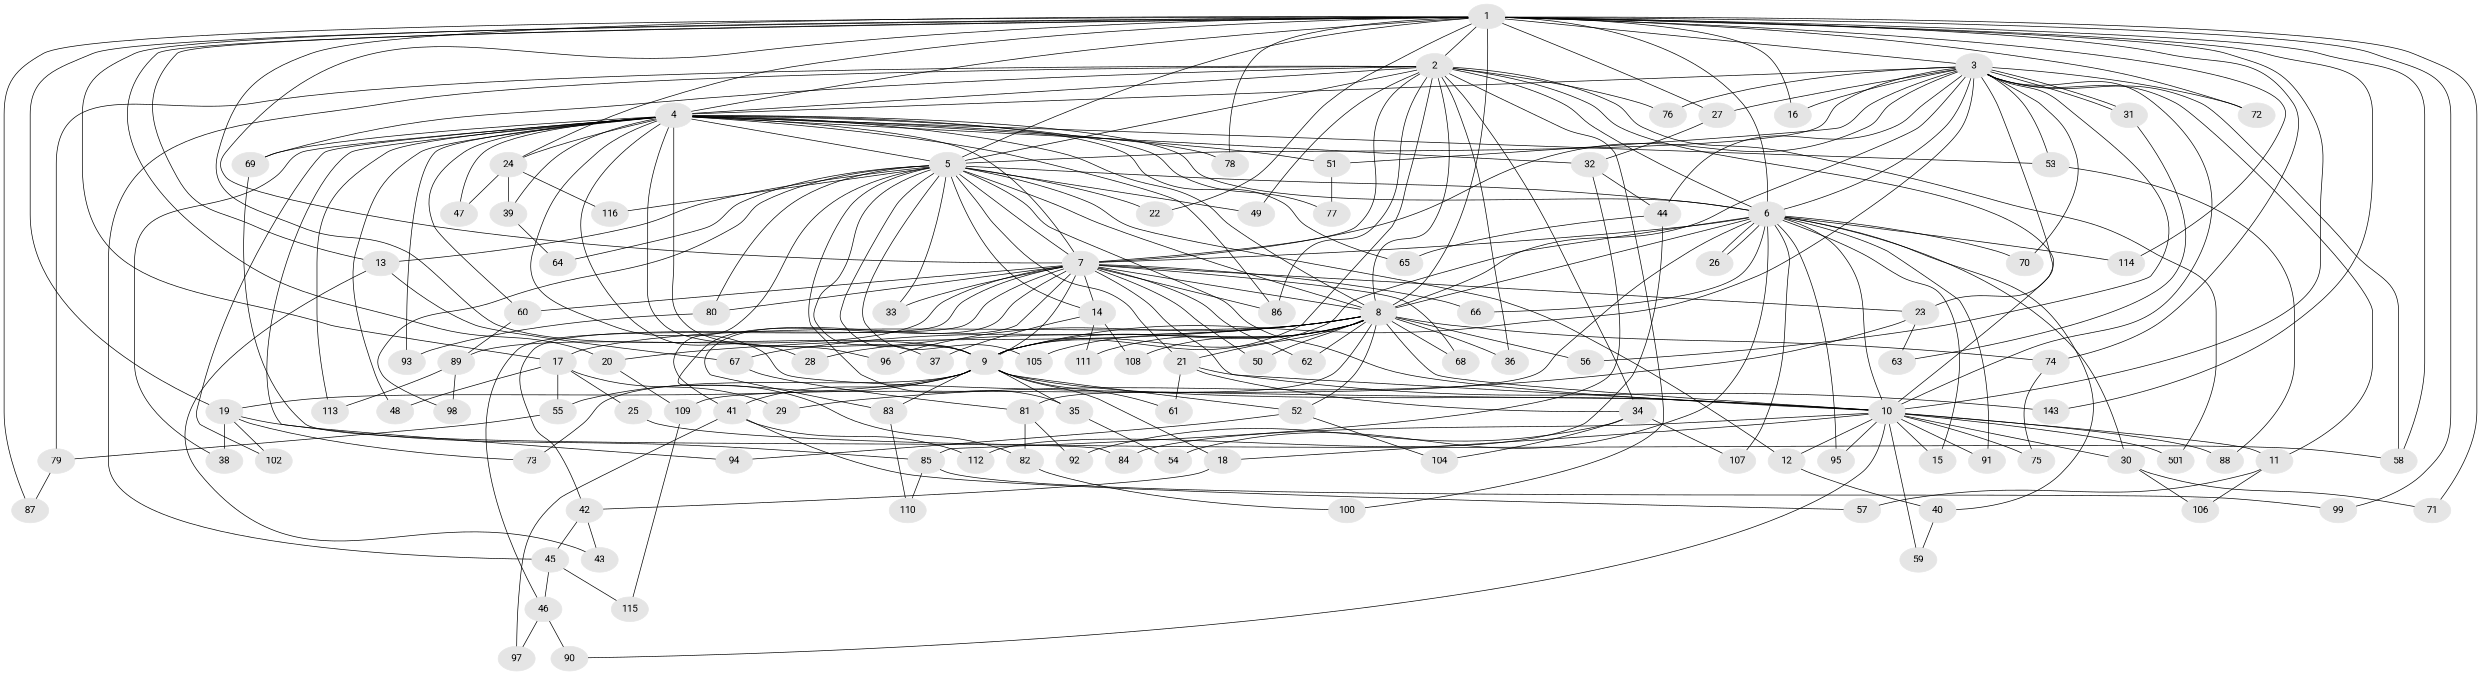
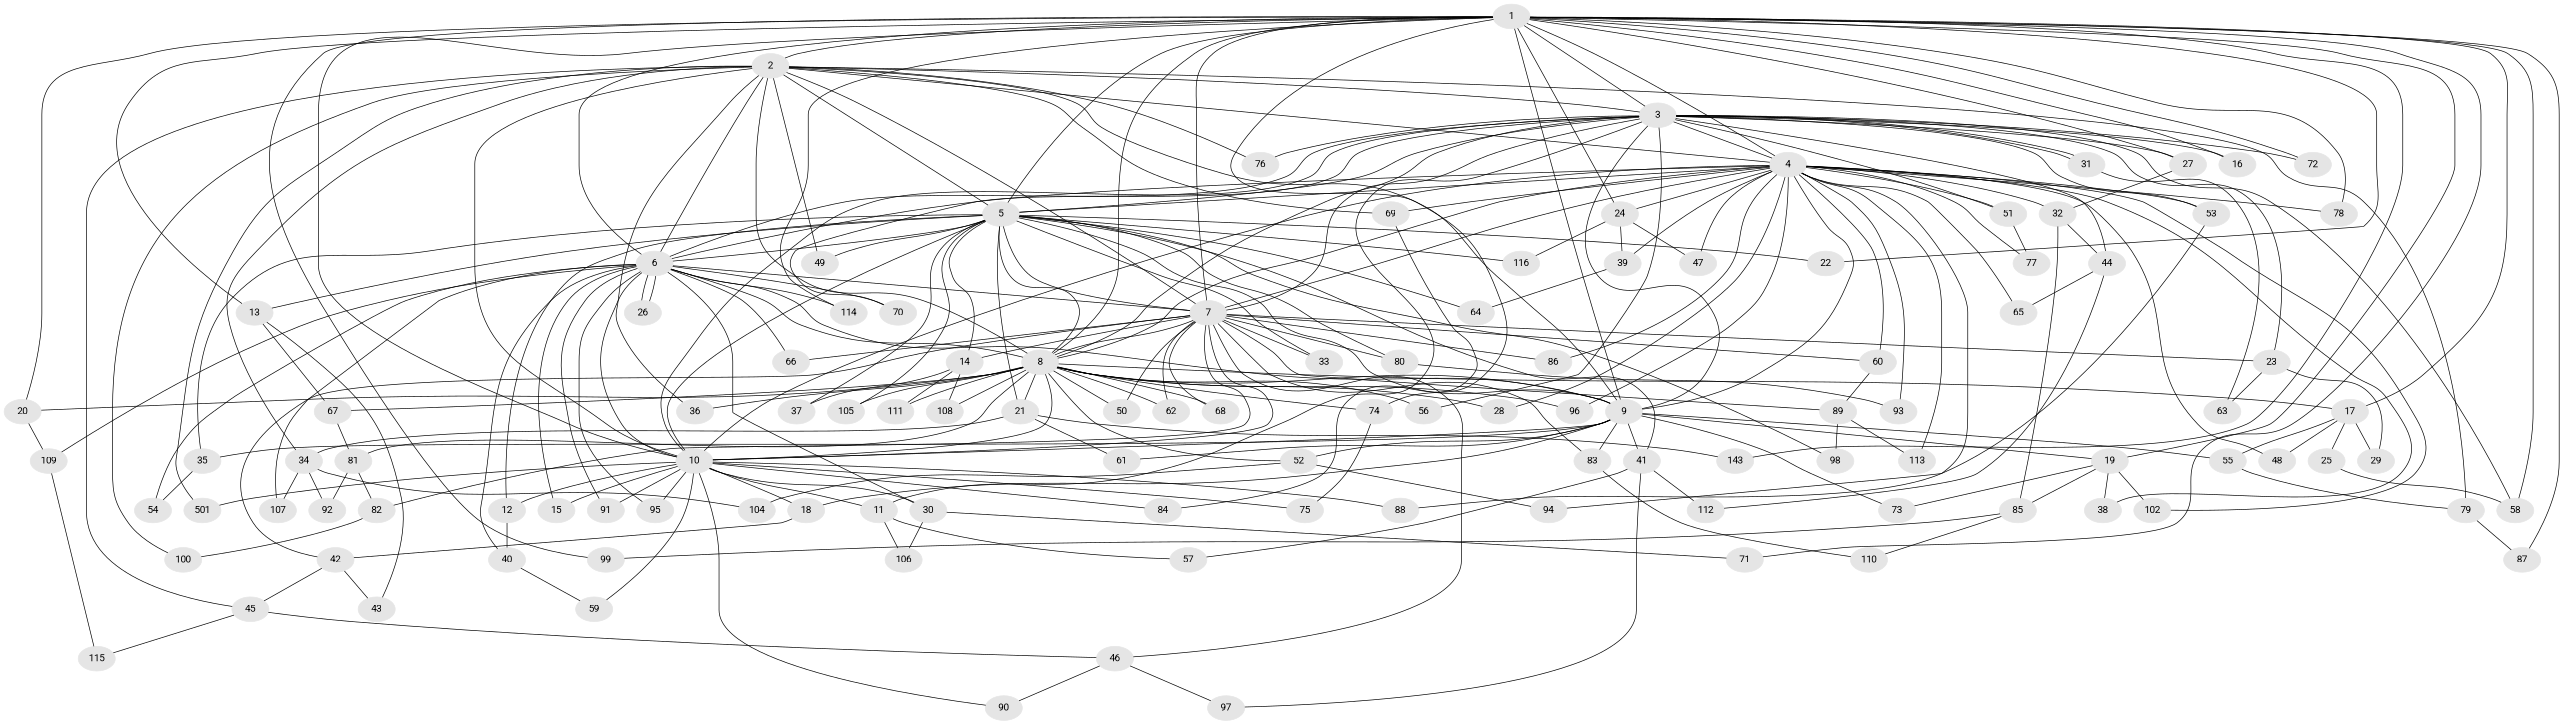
edge "2" -- "86": now "2" -- "3"
edge "7" -- "9": removed
